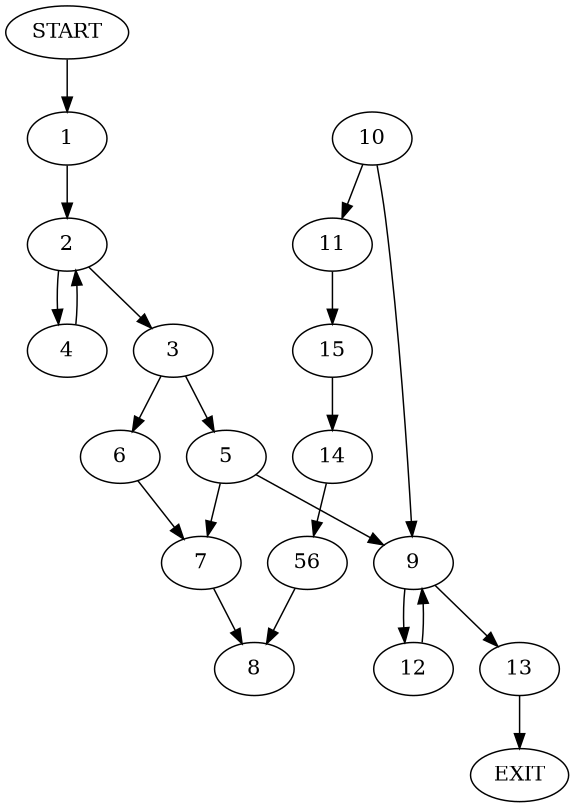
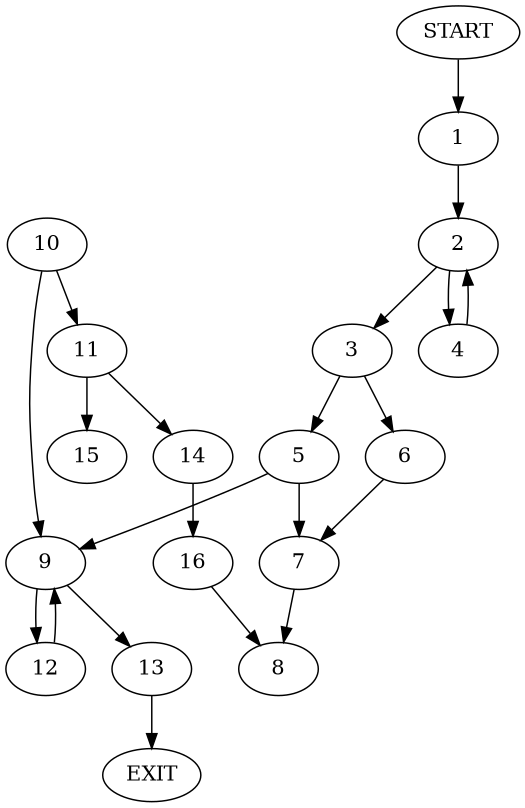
edge "15" -> "14": now "11" -> "14"
node "56": label "56" -> "16"
